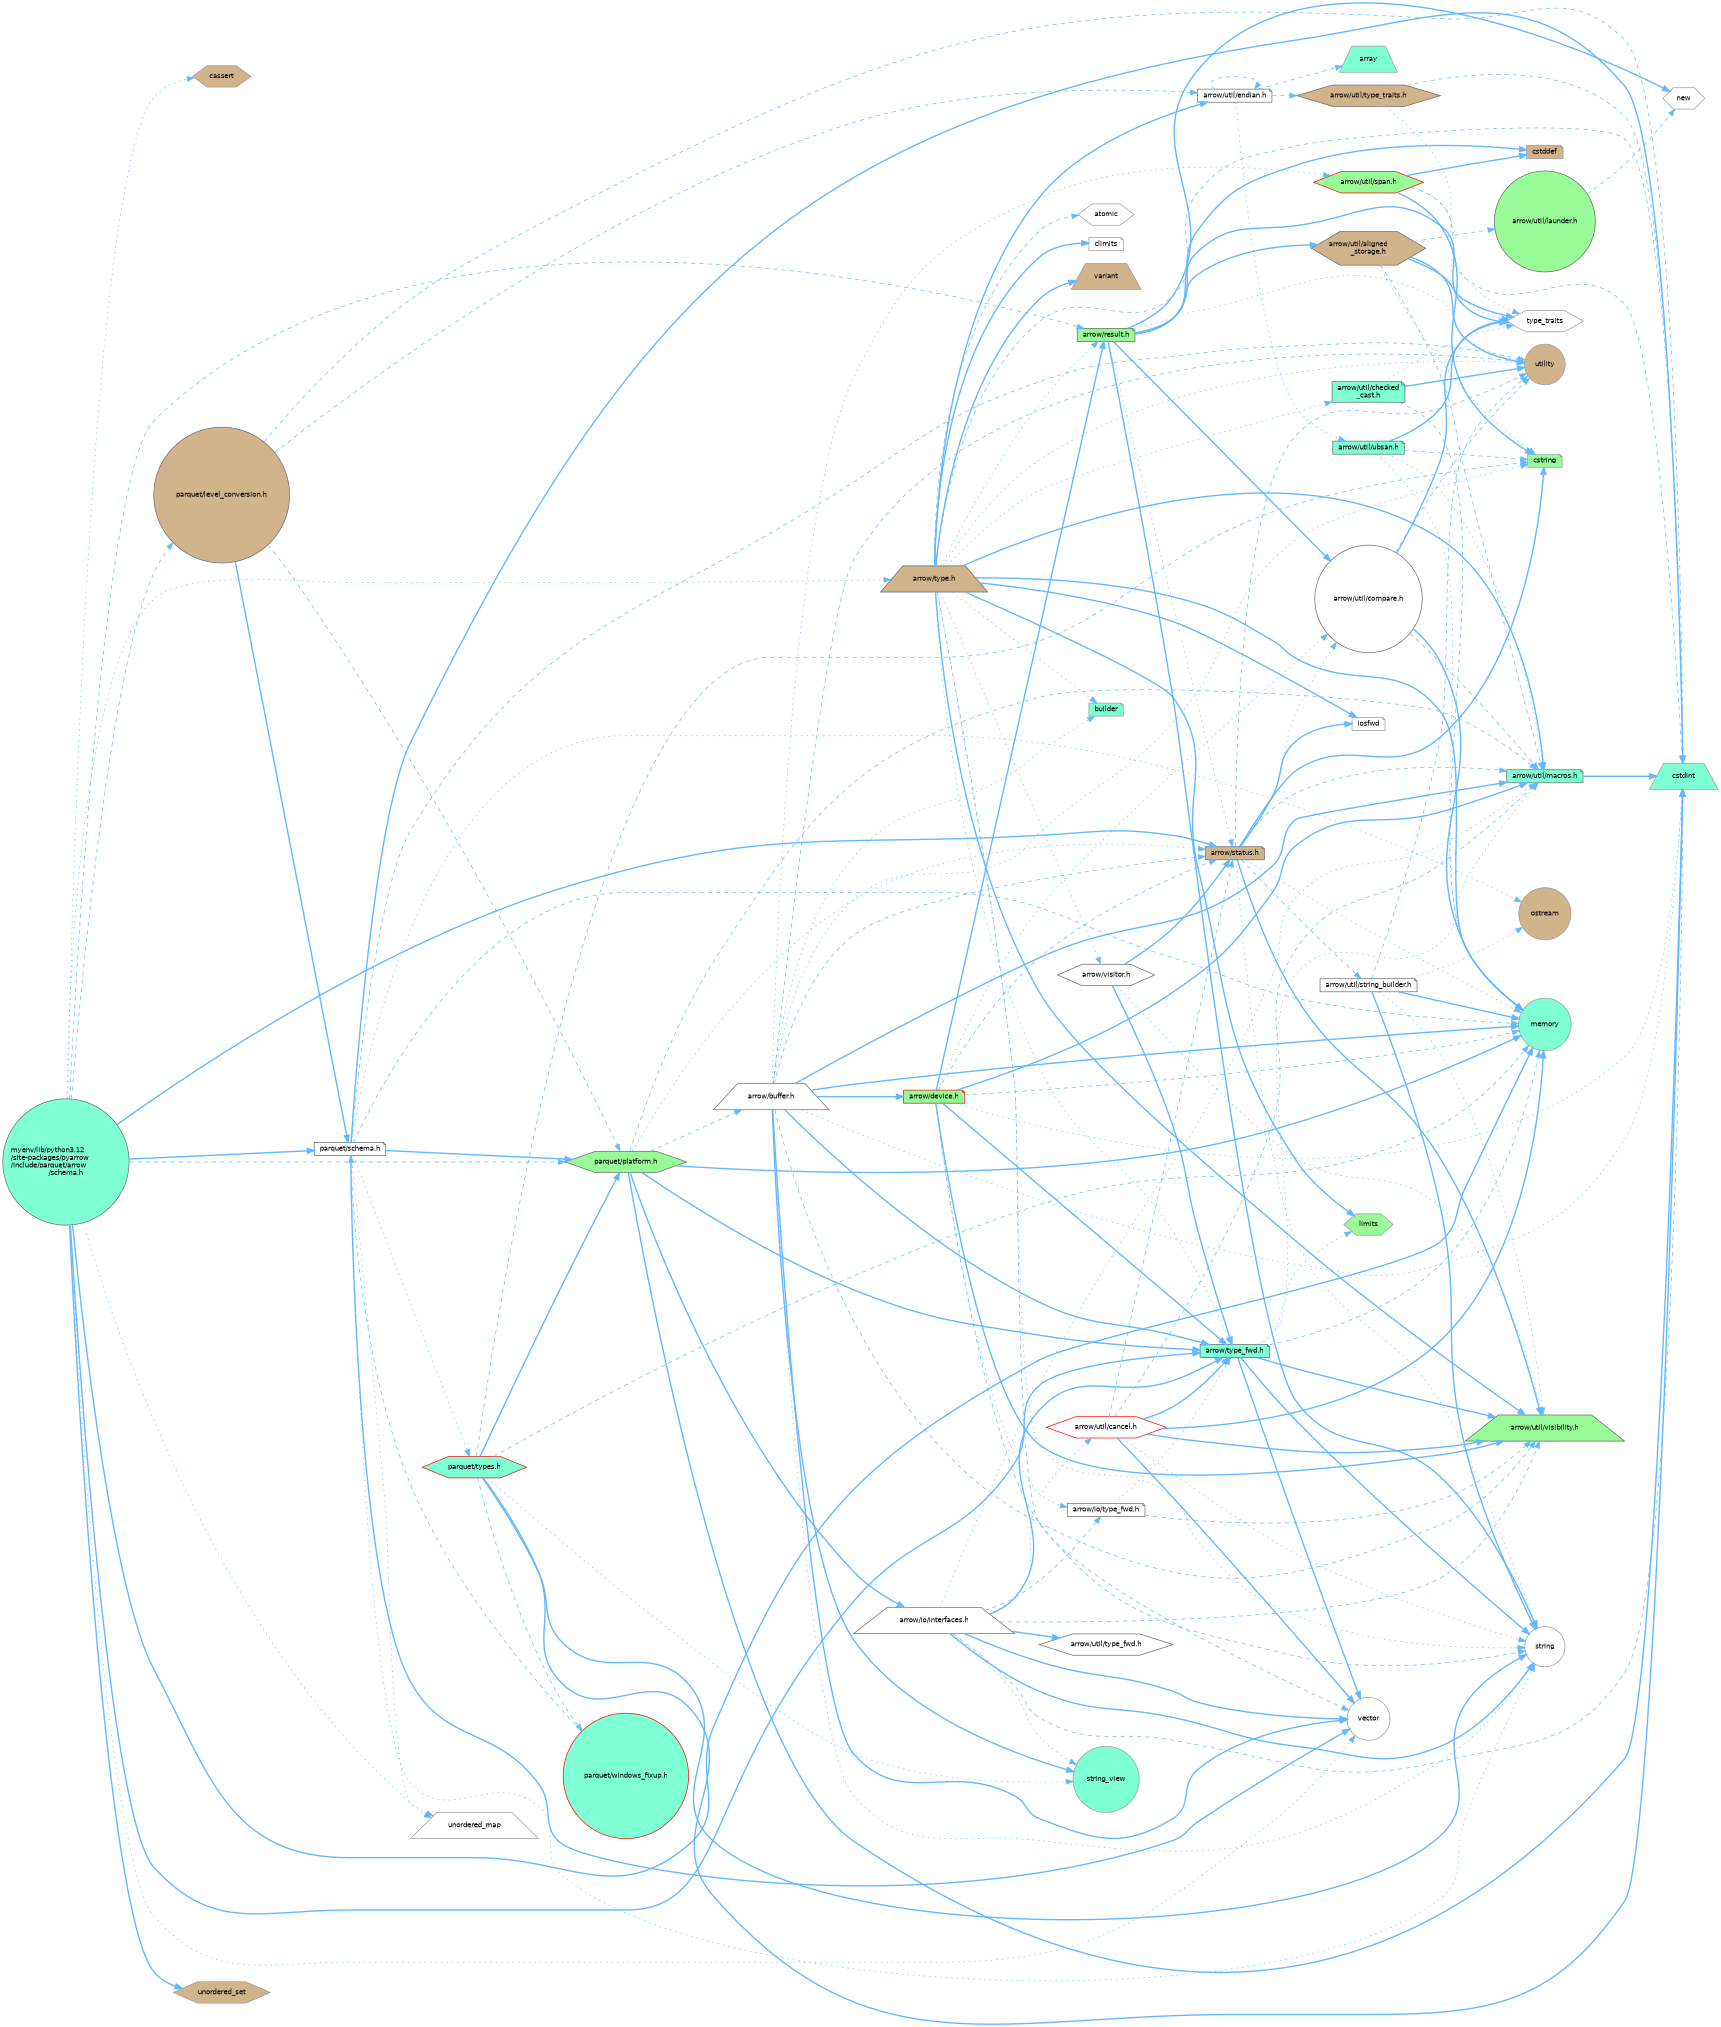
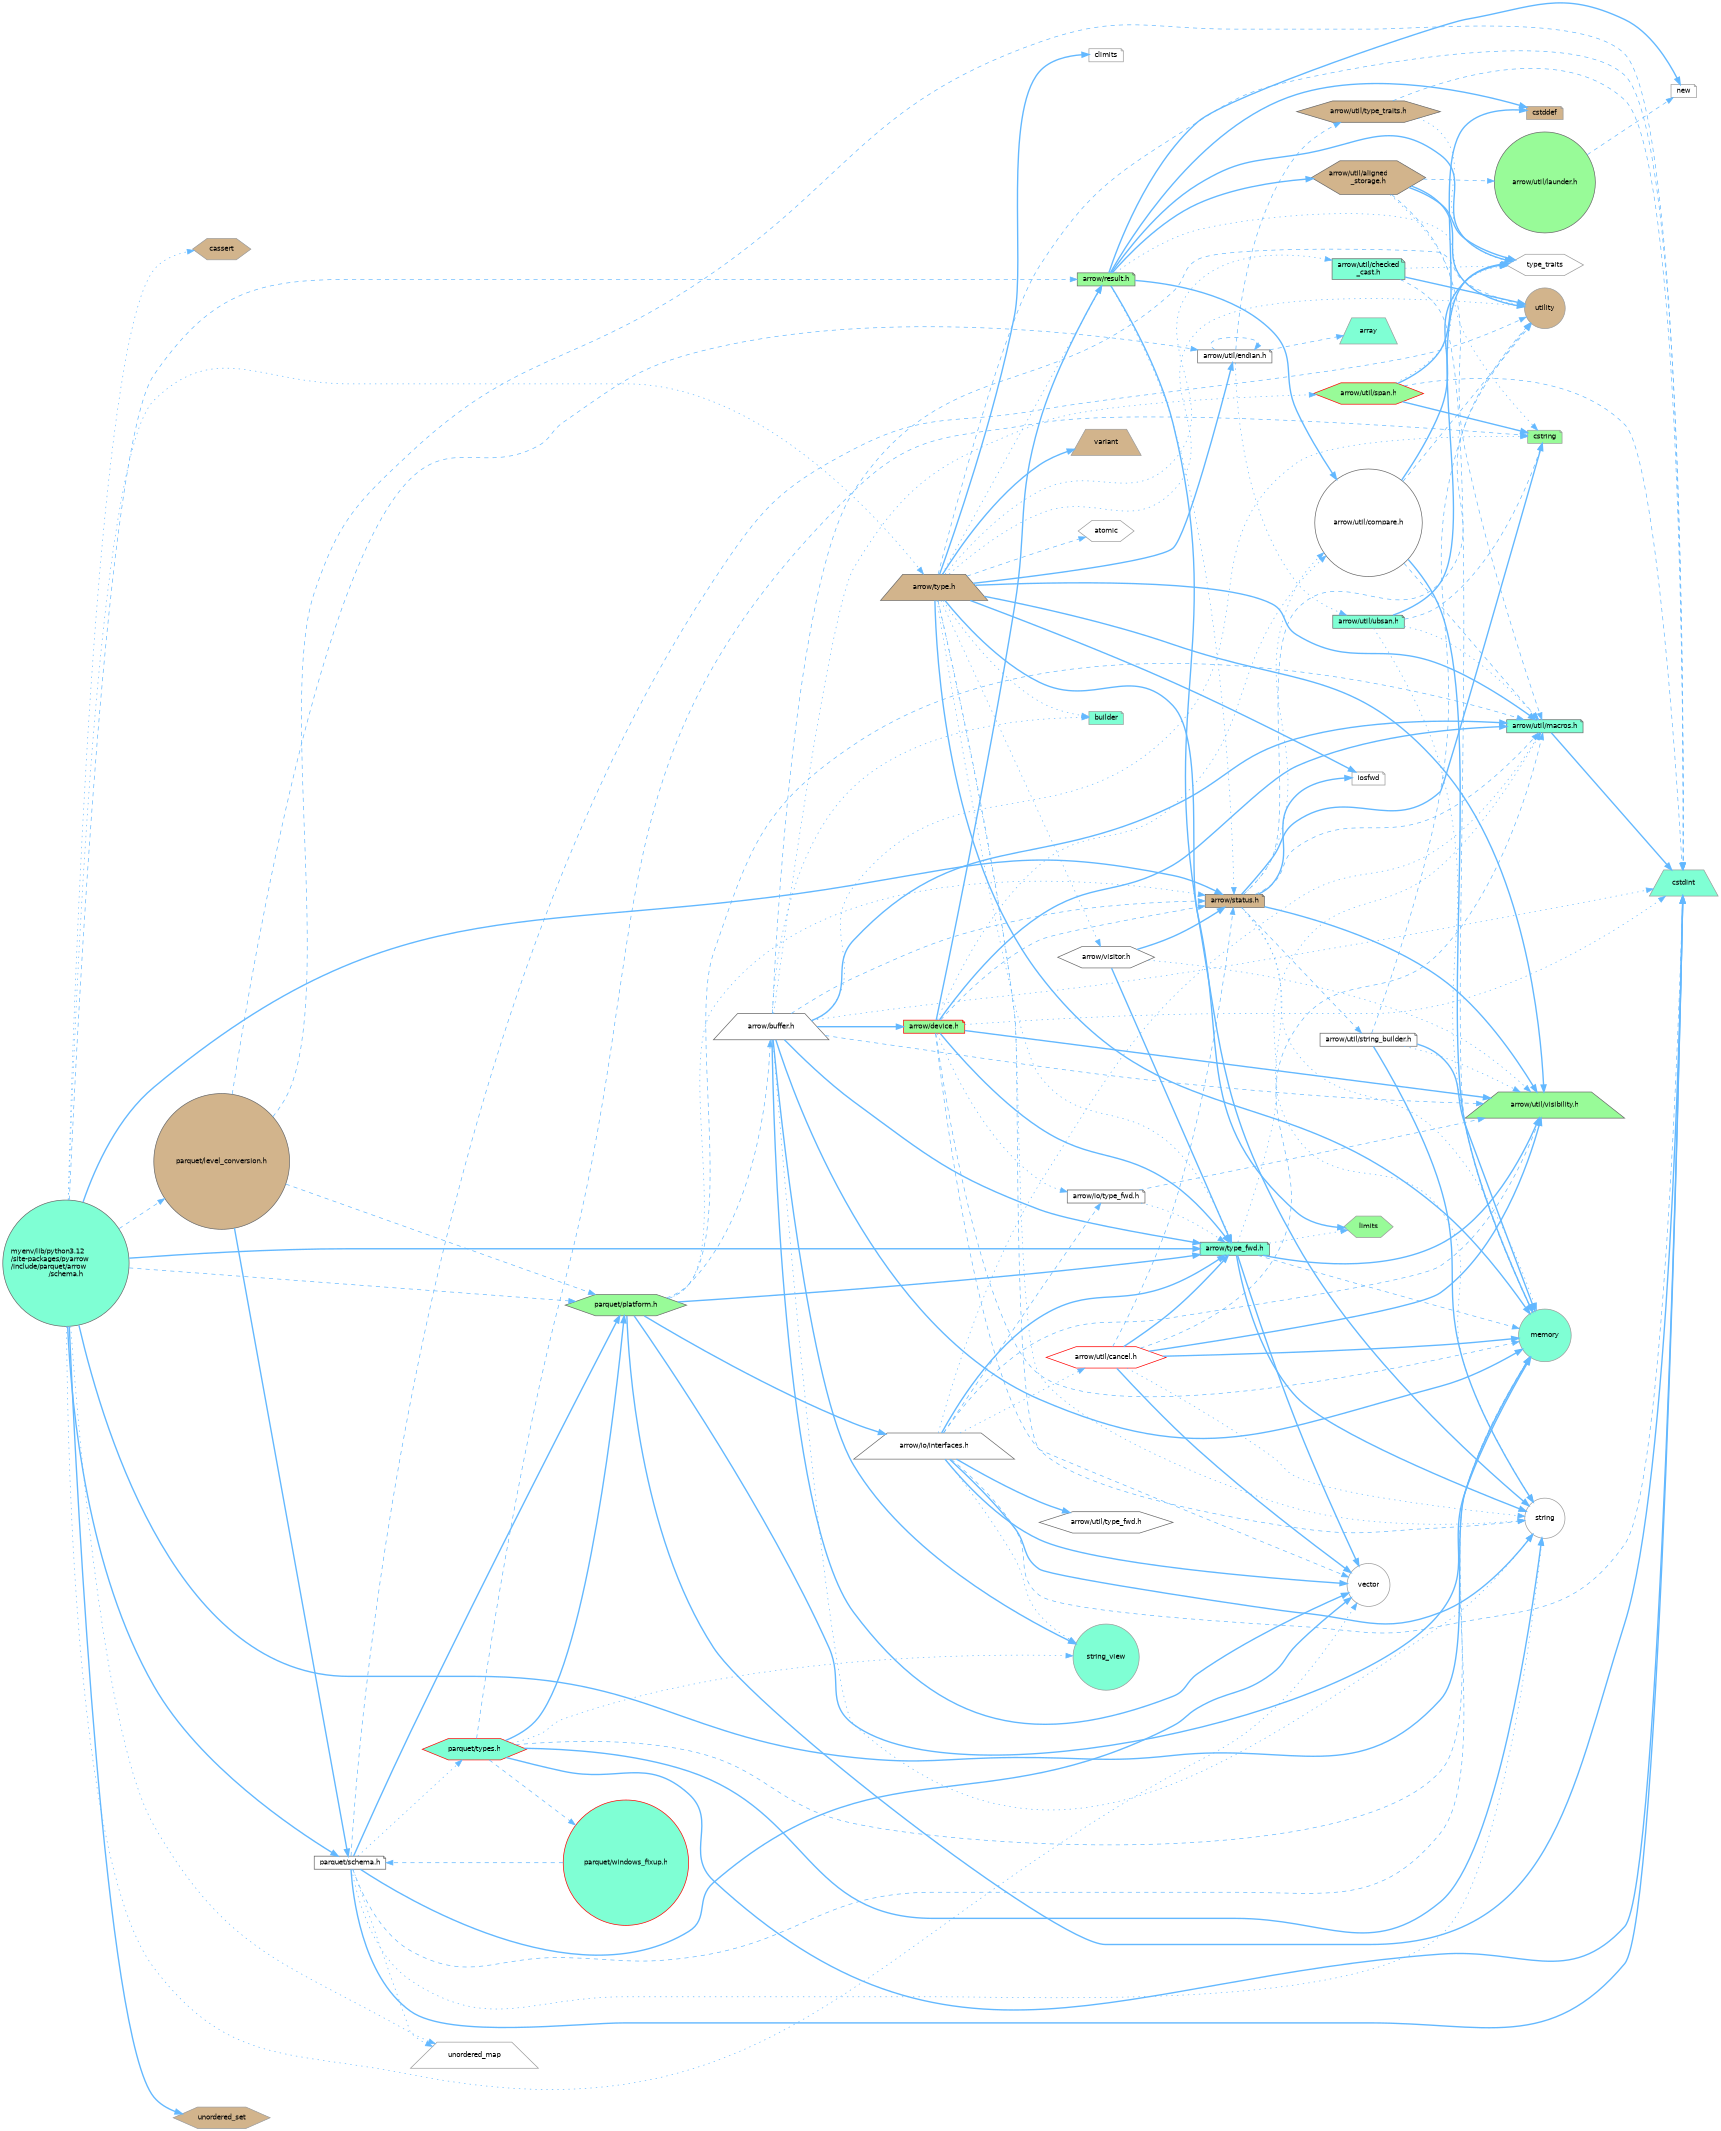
node "new": shape hexagon -> note
node "ostream": removed
